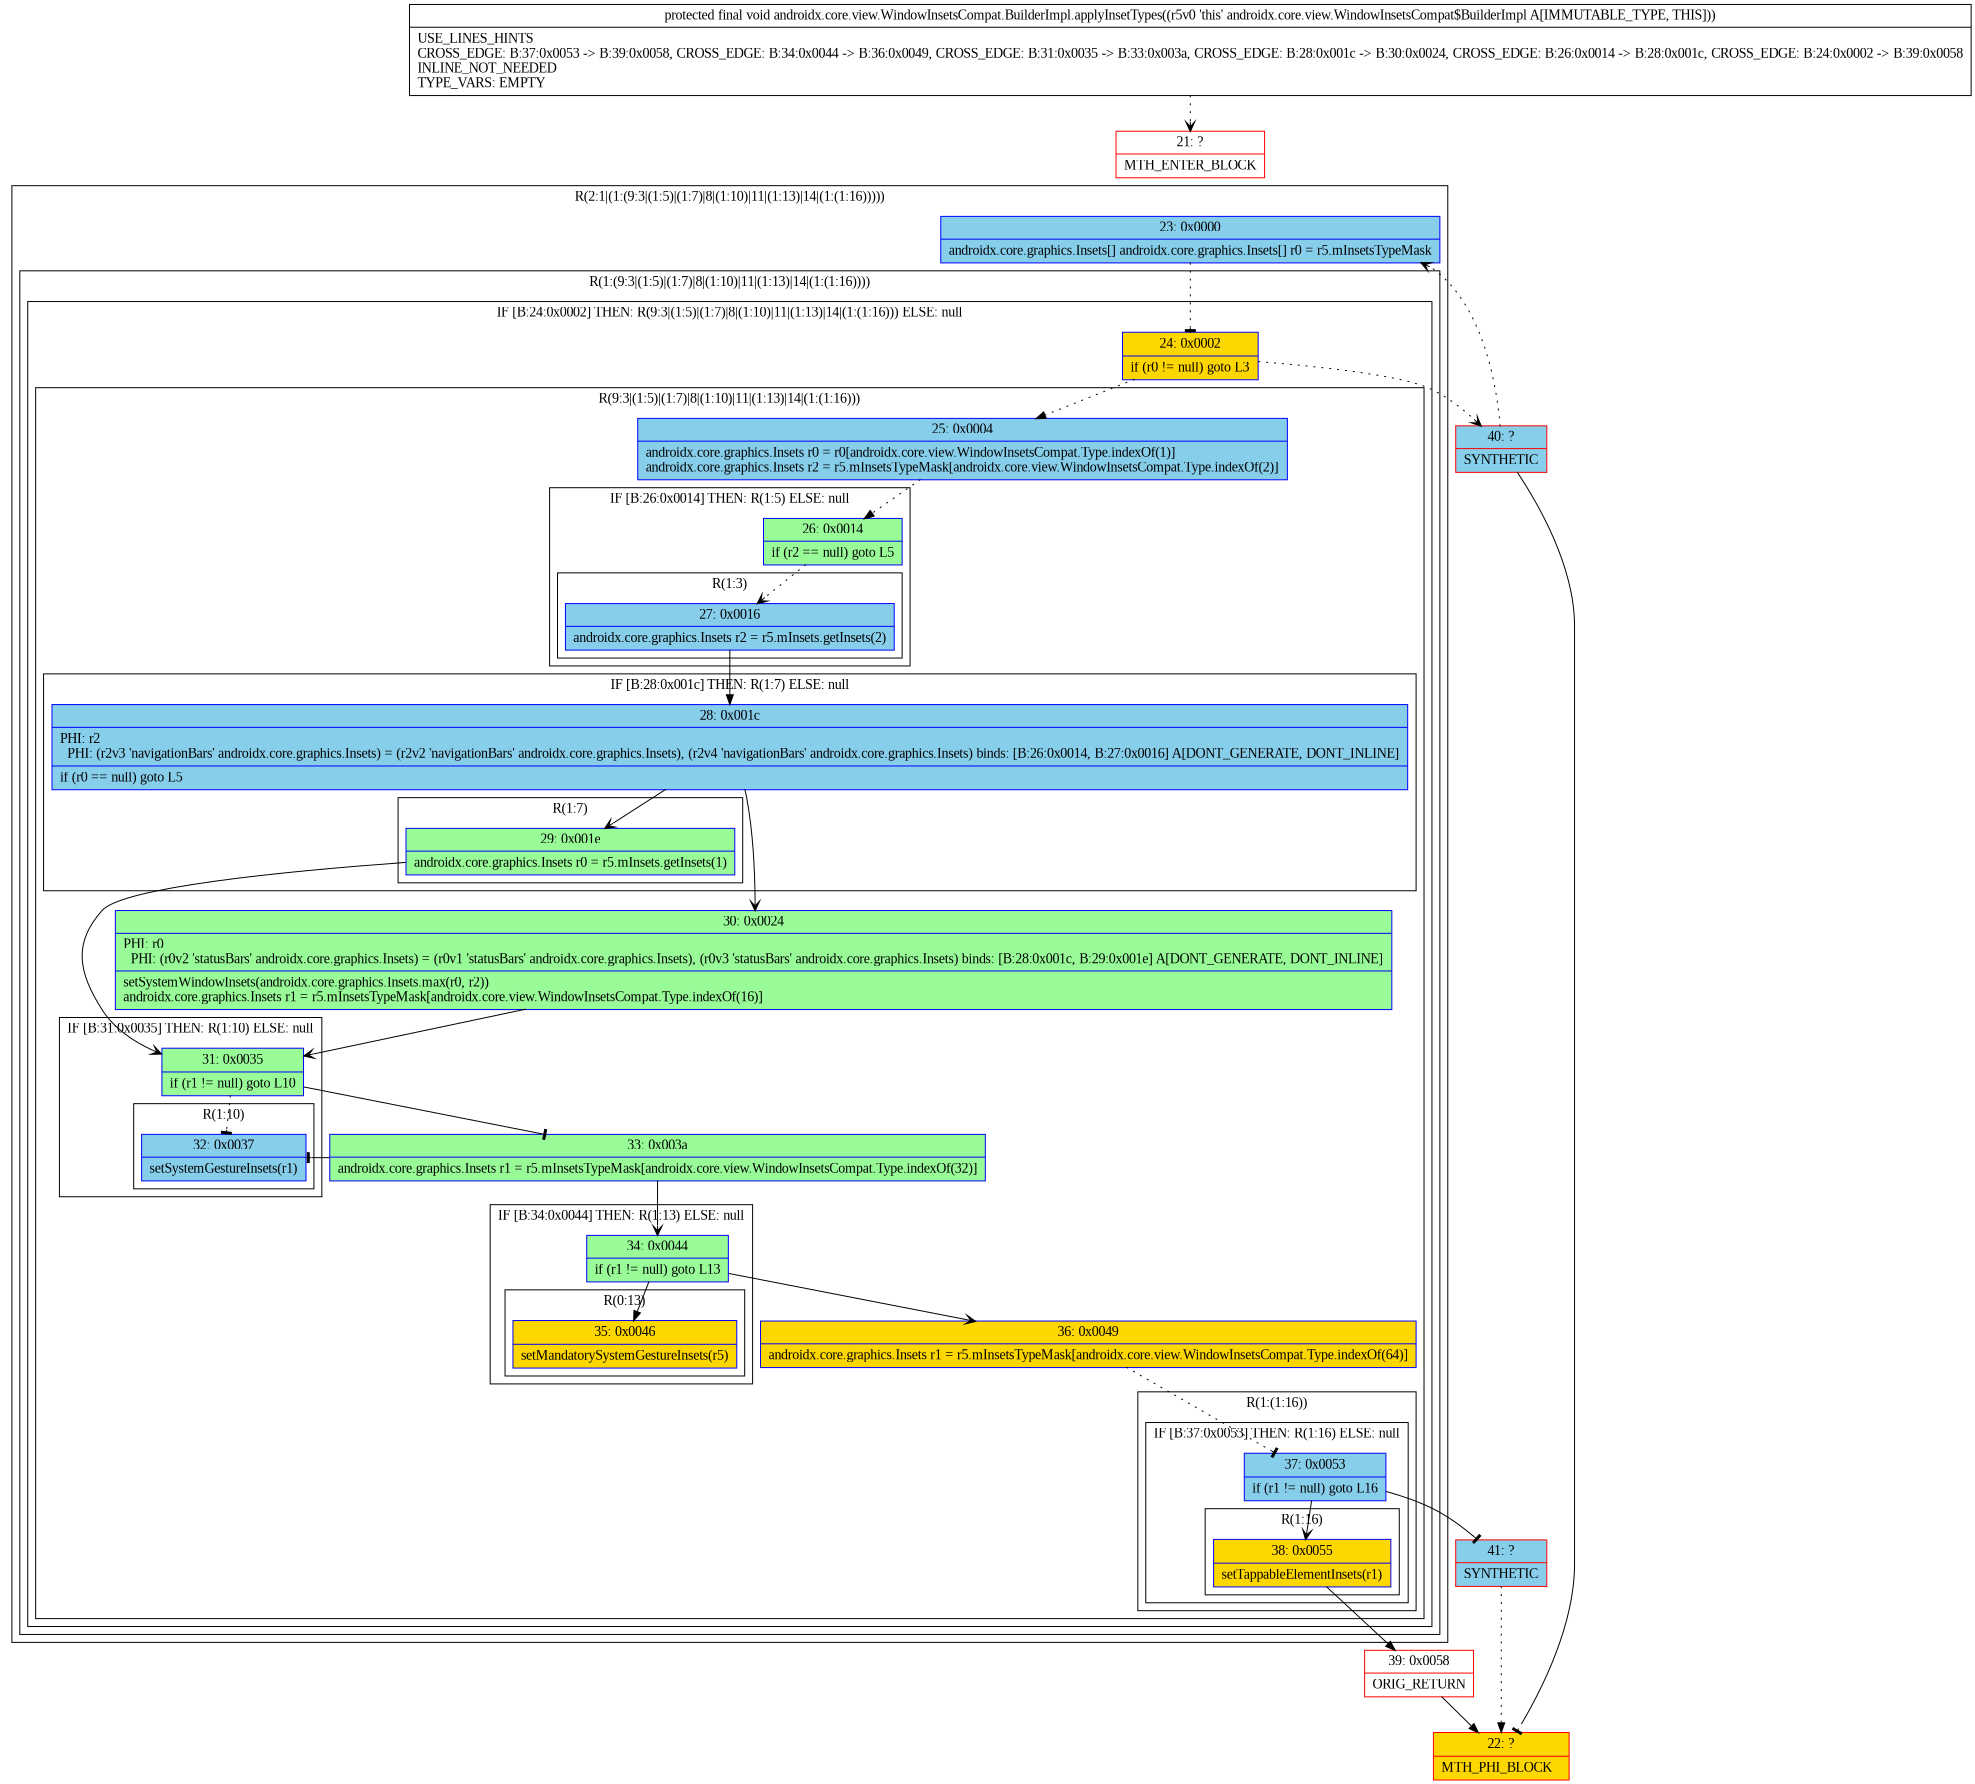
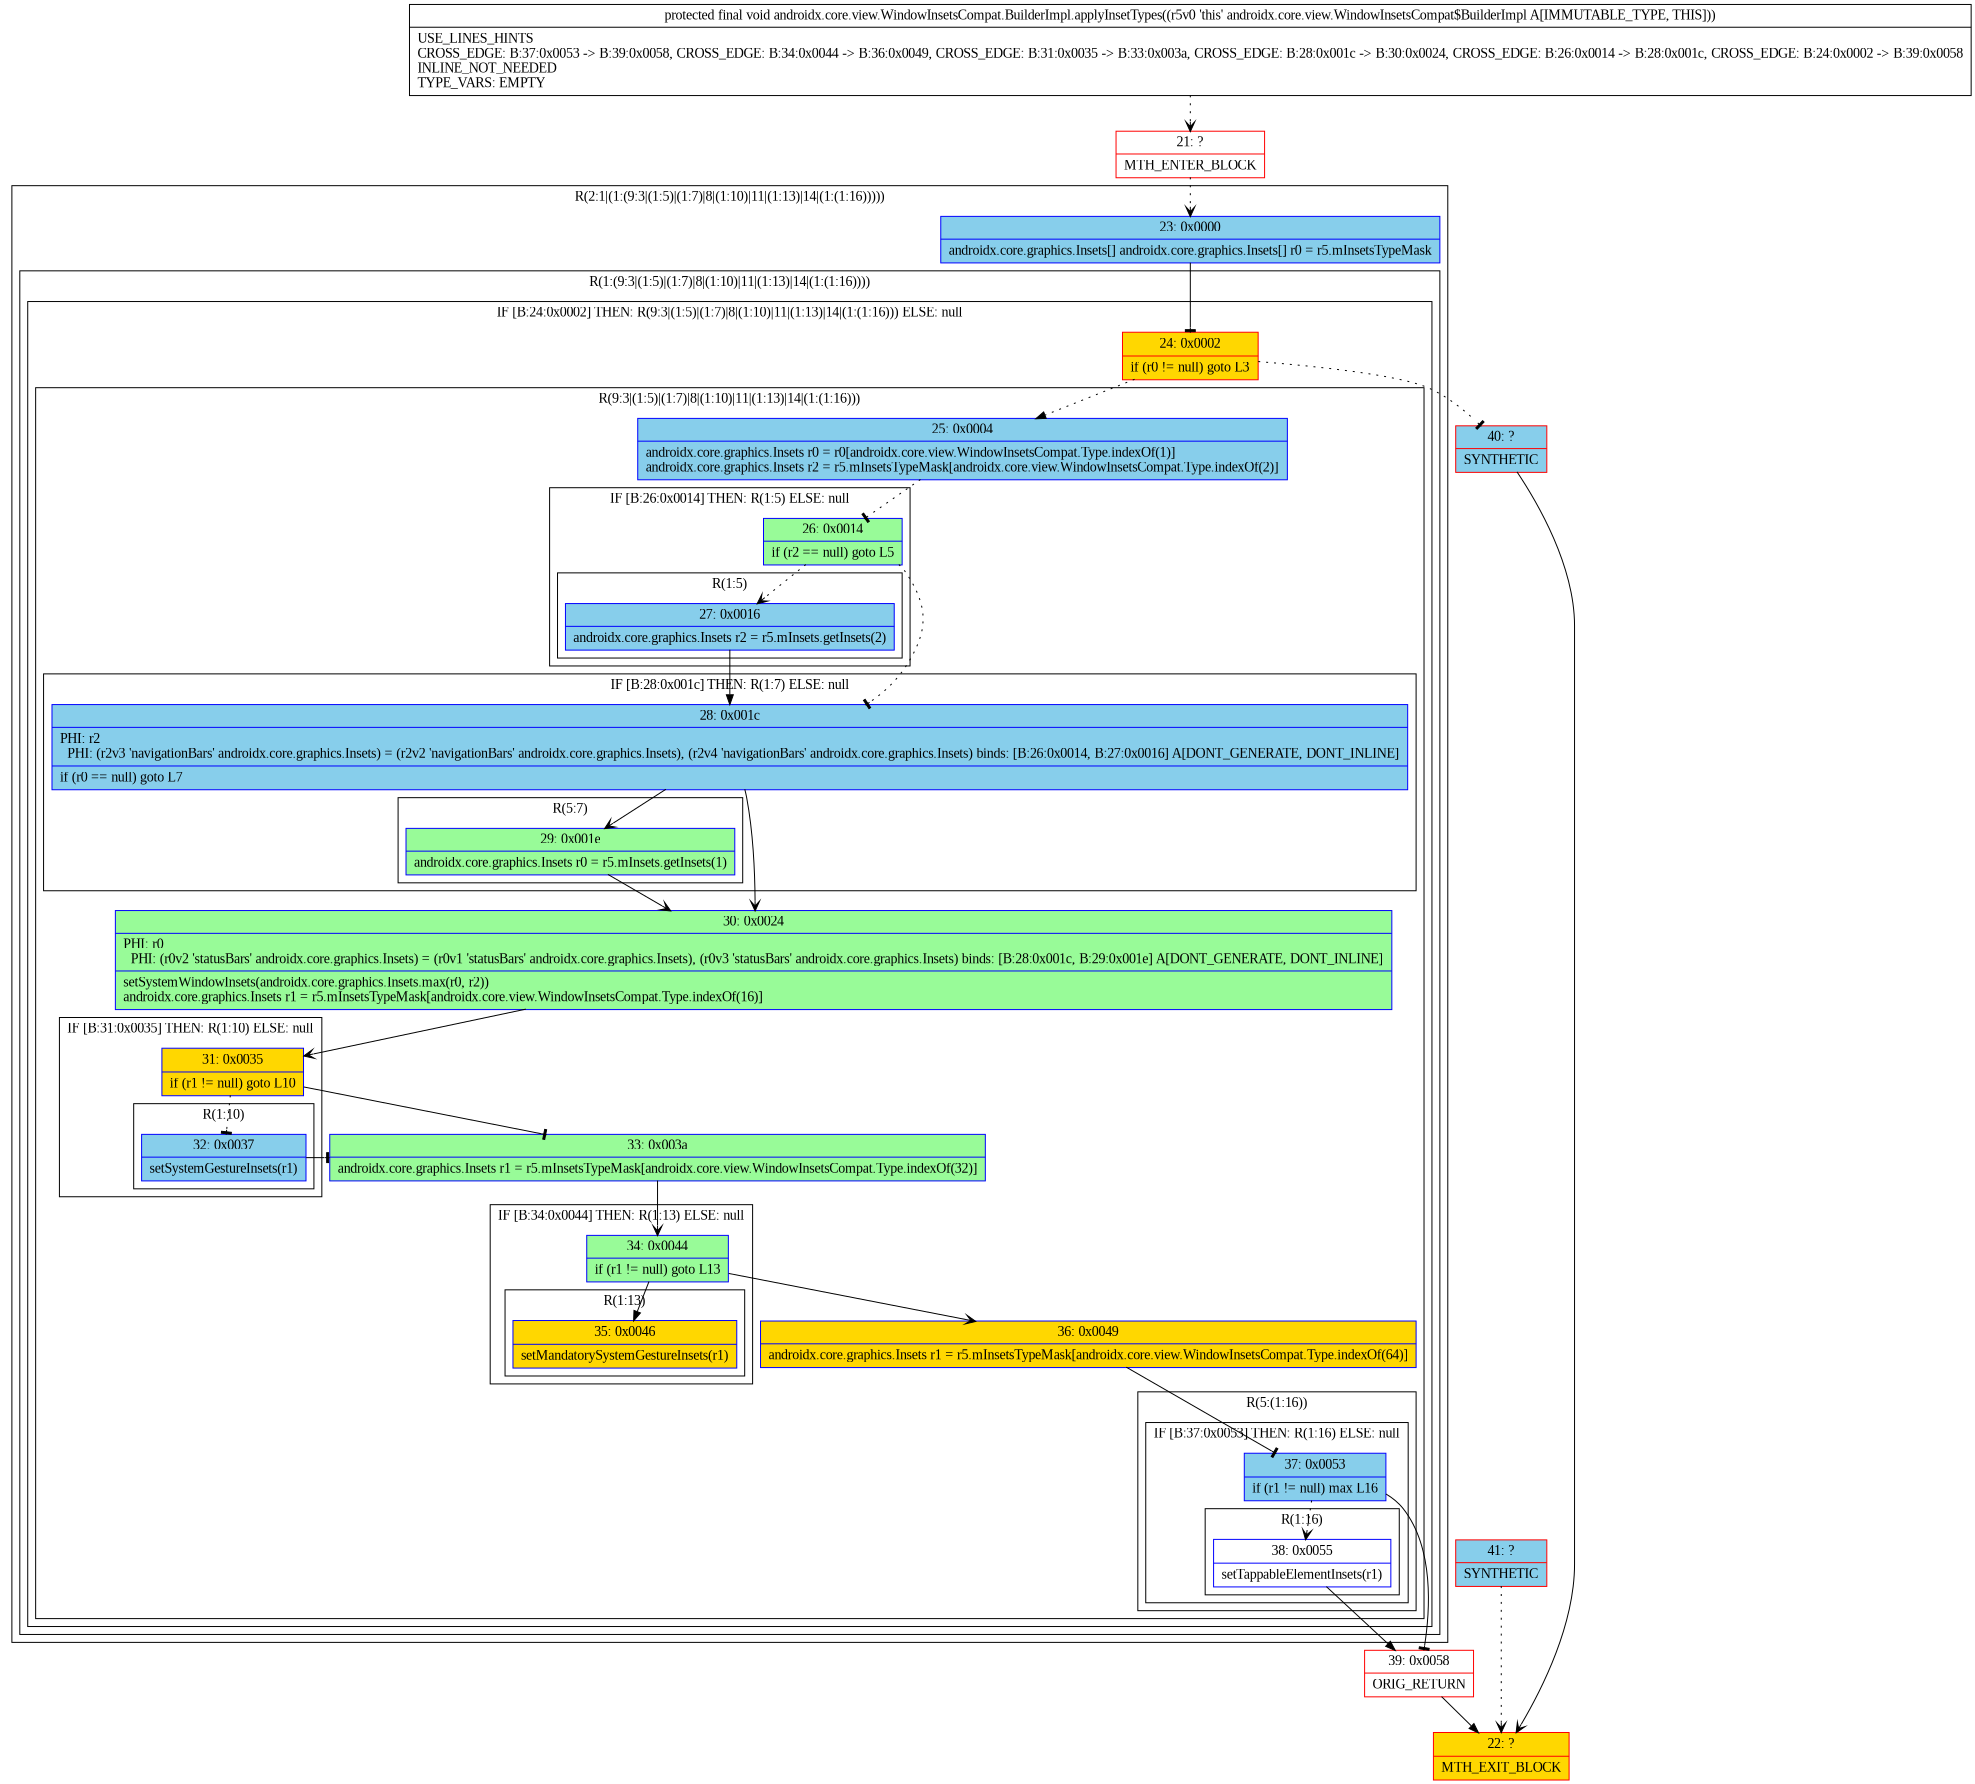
edge "23: 0x0000" -> "24: 0x0002": style dotted -> solid
edge "40: ?" -> "23: 0x0000": now "21: ?" -> "23: 0x0000"
node "24: 0x0002": color blue -> red
edge "24: 0x0002" -> "40: ?": arrowhead vee -> tee
edge "25: 0x0004" -> "26: 0x0014": arrowhead normal -> tee
cluster "R(1:3)": label "R(1:3)" -> "R(1:5)"
edge "26: 0x0014" -> "28: 0x001c": added
node "28: 0x001c": text "if (r0 == null) goto L5" -> "if (r0 == null) goto L7"
cluster "R(1:7)": label "R(1:7)" -> "R(5:7)"
edge "29: 0x001e" -> "31: 0x0035": now "29: 0x001e" -> "30: 0x0024"
node "31: 0x0035": fillcolor palegreen -> gold
edge "40: ?" -> "22: ?": arrowhead tee -> vee
edge "33: 0x003a" -> "32: 0x0037": reversed
cluster "R(0:13)": label "R(0:13)" -> "R(1:13)"
node "35: 0x0046": text "setMandatorySystemGestureInsets(r5)" -> "setMandatorySystemGestureInsets(r1)"
cluster "R(1:(1:16))": label "R(1:(1:16))" -> "R(5:(1:16))"
edge "36: 0x0049" -> "37: 0x0053": style dotted -> solid
node "37: 0x0053": text "if (r1 != null) goto L16" -> "if (r1 != null) max L16"
edge "37: 0x0053" -> "38: 0x0055": style solid -> dotted
edge "37: 0x0053" -> "41: ?": now "37: 0x0053" -> "39: 0x0058"
node "38: 0x0055": fillcolor gold -> white
edge "41: ?" -> "22: ?": arrowhead normal -> vee
node "22: ?": text "MTH_PHI_BLOCK" -> "MTH_EXIT_BLOCK"
